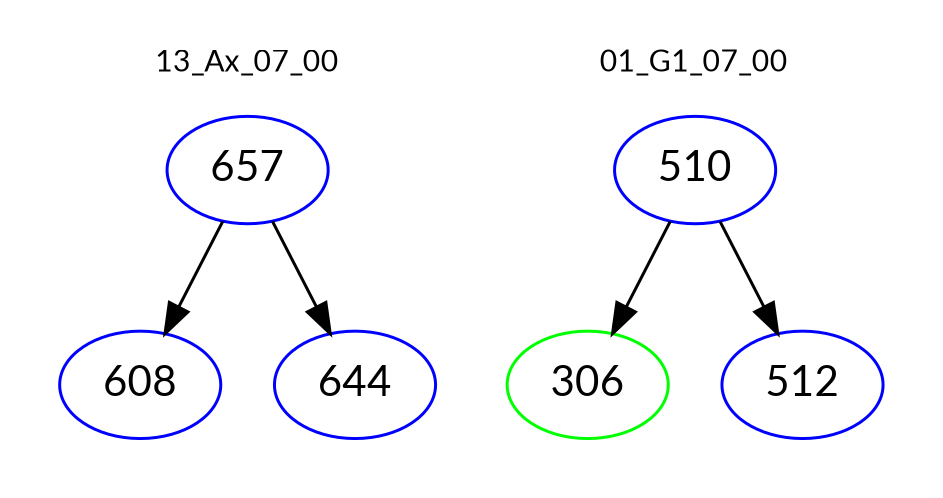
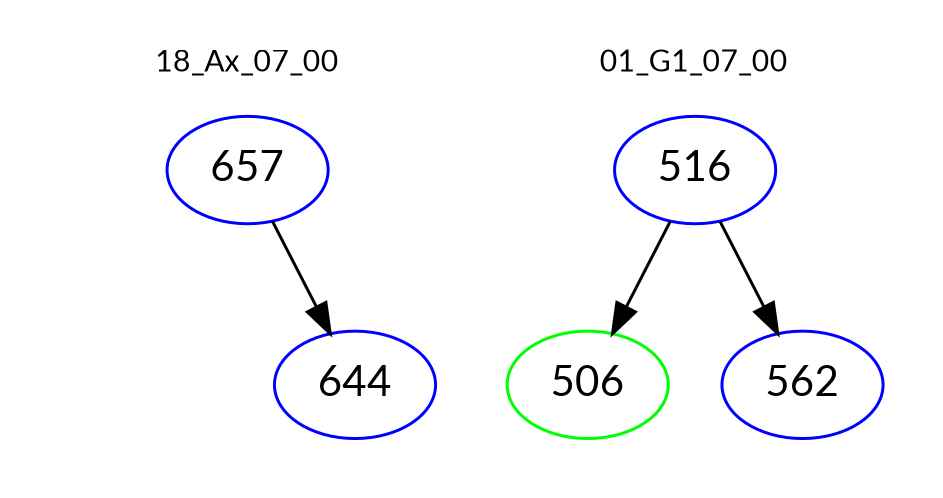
cluster "13_Ax_07_00": label "13_Ax_07_00" -> "18_Ax_07_00"
node "510": label "510" -> "516"
node "608": removed
node "306": label "306" -> "506"
node "512": label "512" -> "562"
